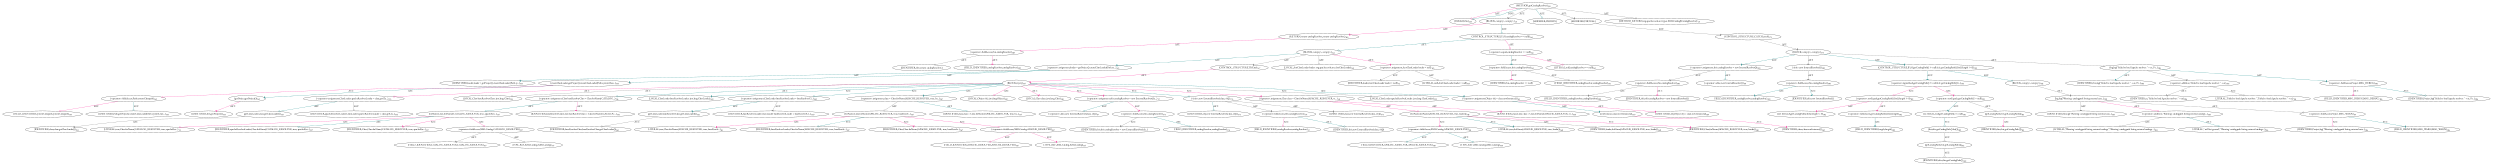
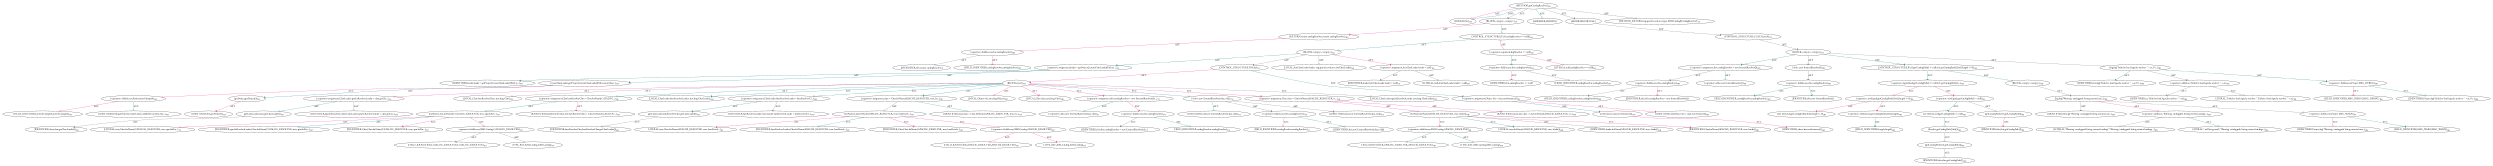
edge "(CONTROL_STRUCTURE,IF,if (catalogResolver == null))" -> "(<operator>.equals,catalogResolver == null)": reversed
edge "(BLOCK,try,try)" -> "(<operator>.assignment,Object obj = clazz.newInstance())": now "(CONTROL_STRUCTURE,TRY,try)" -> "(<operator>.assignment,Object obj = clazz.newInstance())"
